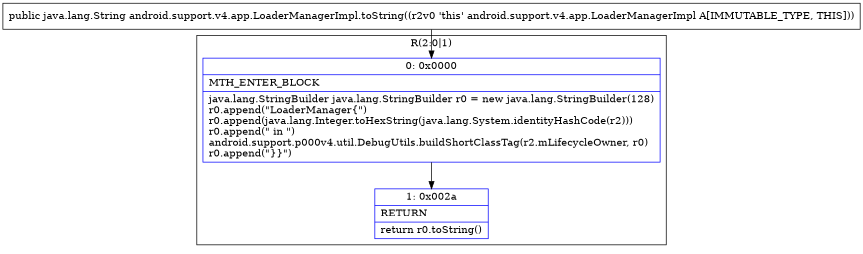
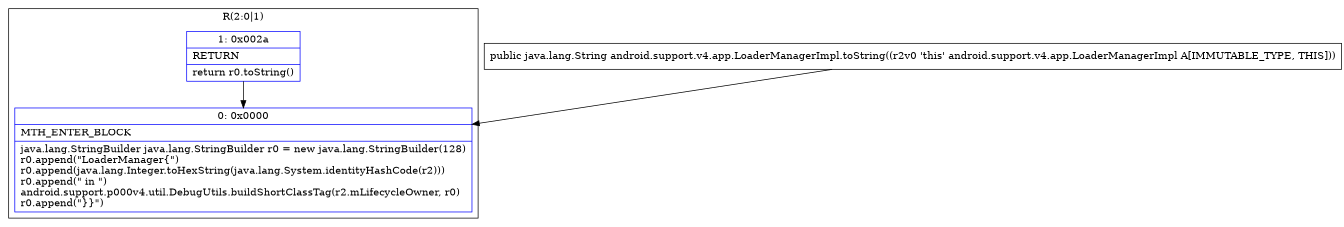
edge "0: 0x0000" -> "1: 0x002a": reversed
